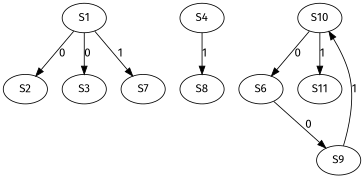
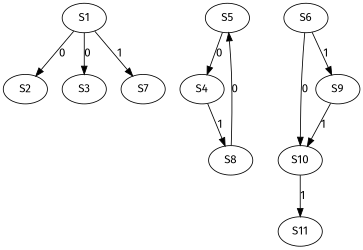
node "S5": added
edge "S10" -> "S6": reversed
edge "S6" -> "S9": label "0" -> "1"
